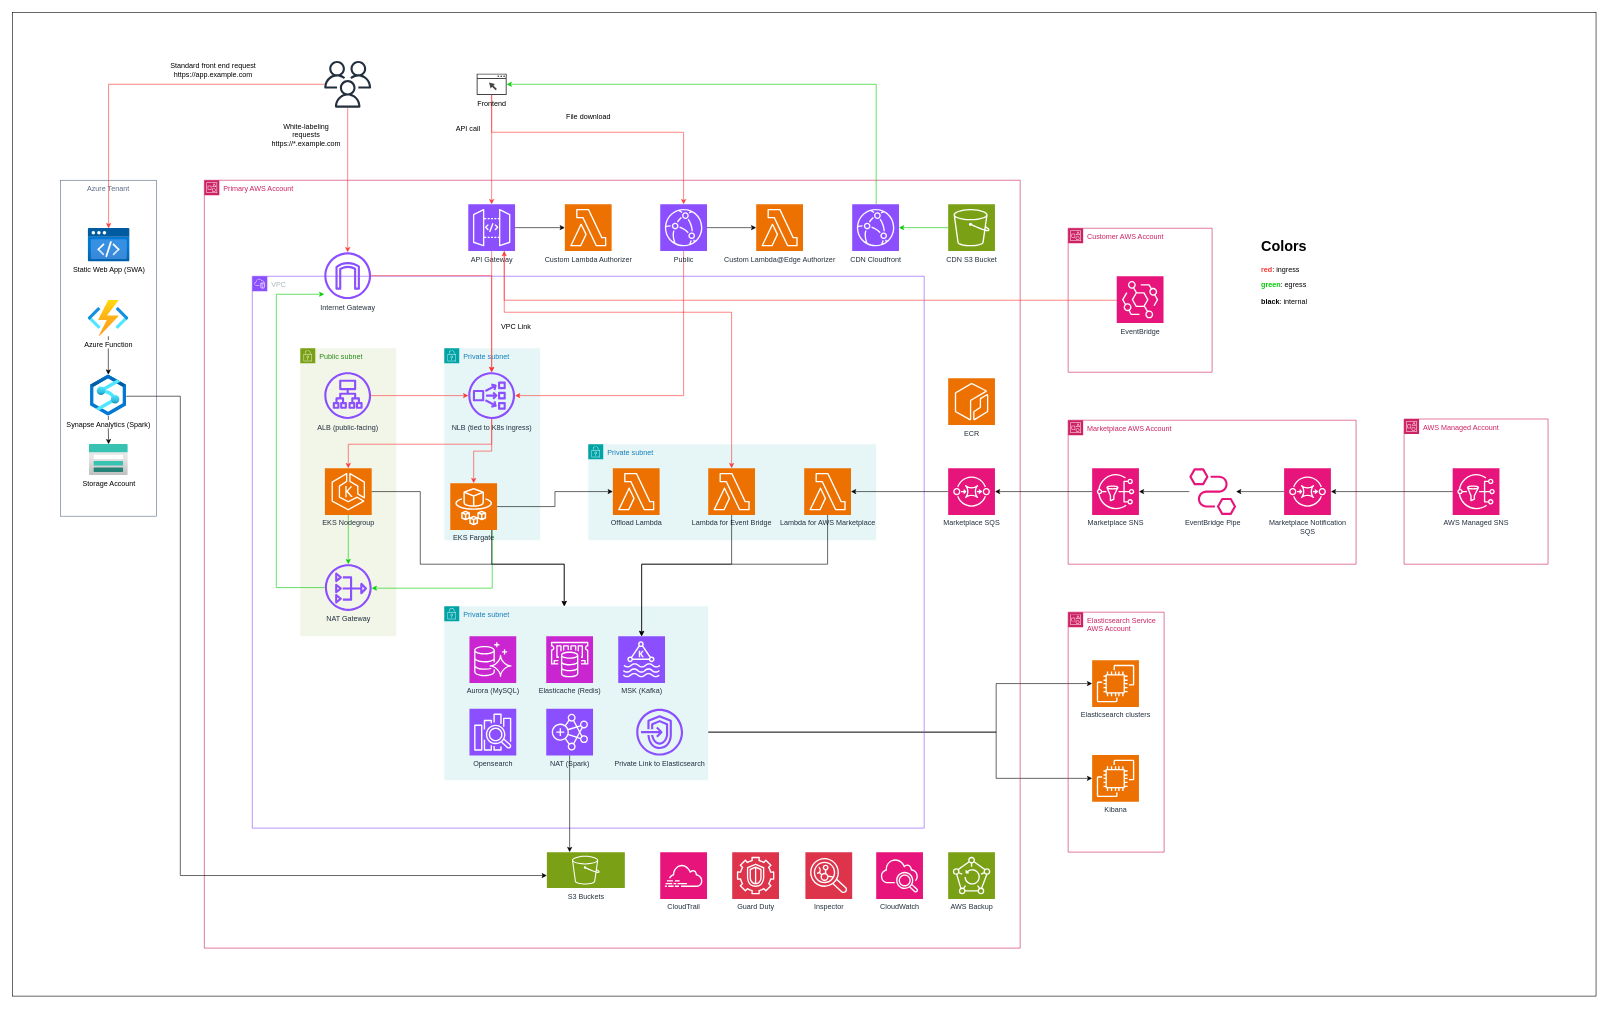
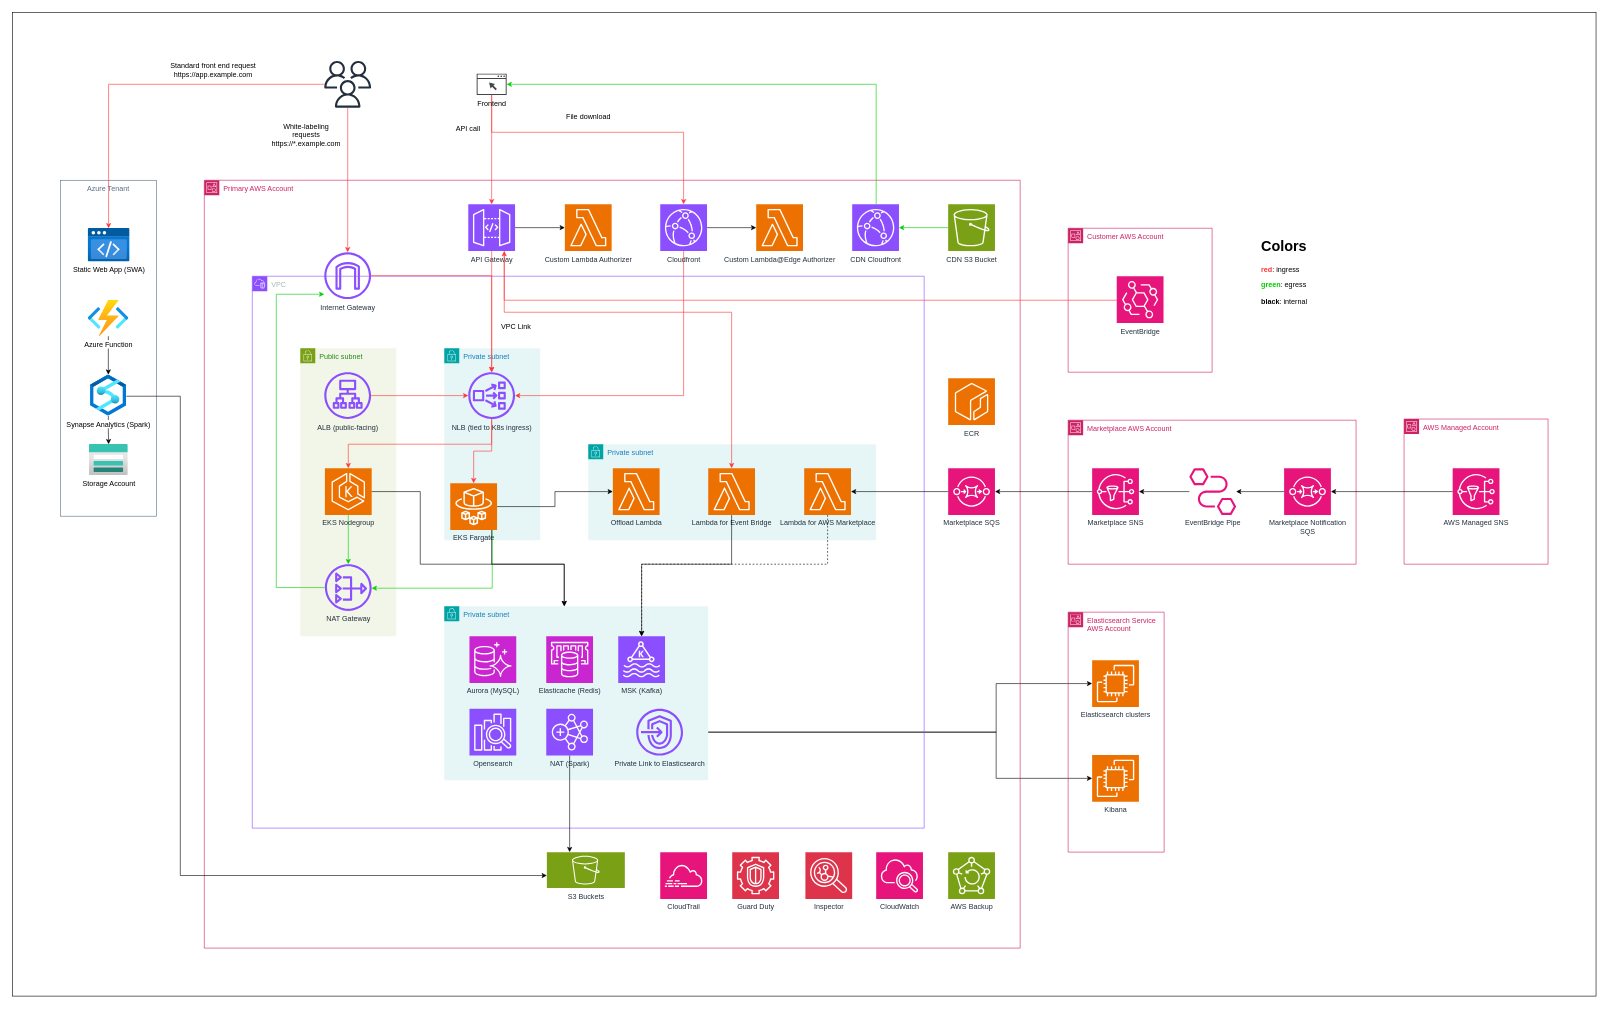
node "Public": label "Public" -> "Cloudfront"
edge "Lambda for AWS Marketplace" -> "MSK (Kafka)": style solid -> dashed
